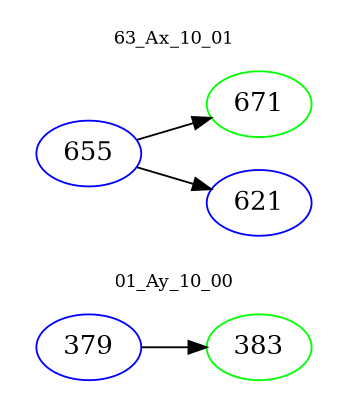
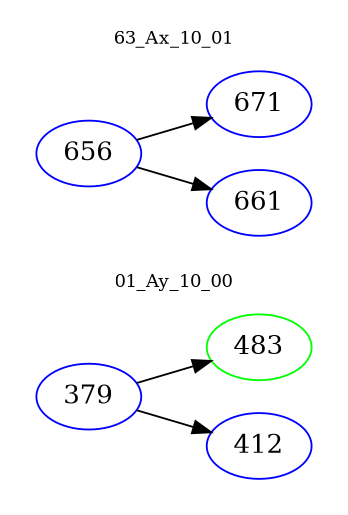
node "671": color green -> blue
node "655": label "655" -> "656"
node "621": label "621" -> "661"
node "383": label "383" -> "483"
node "412": added
